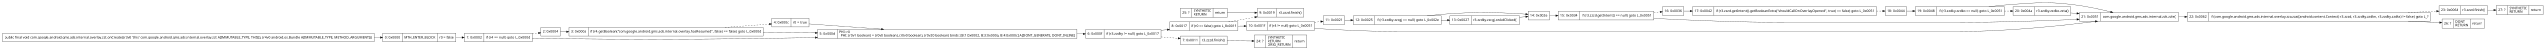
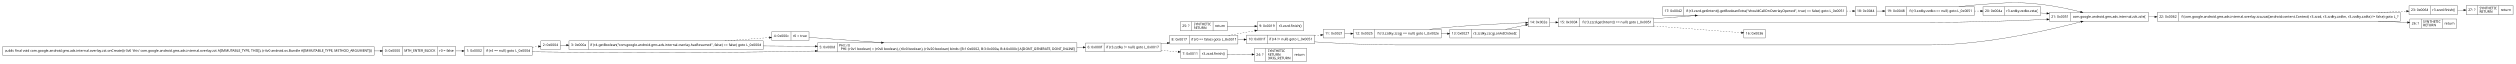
edge "16: 0x0036" -> "17: 0x0042": now "15: 0x0034" -> "17: 0x0042"
node "26: ?": text "DONT" -> "SYNTHETIC"
